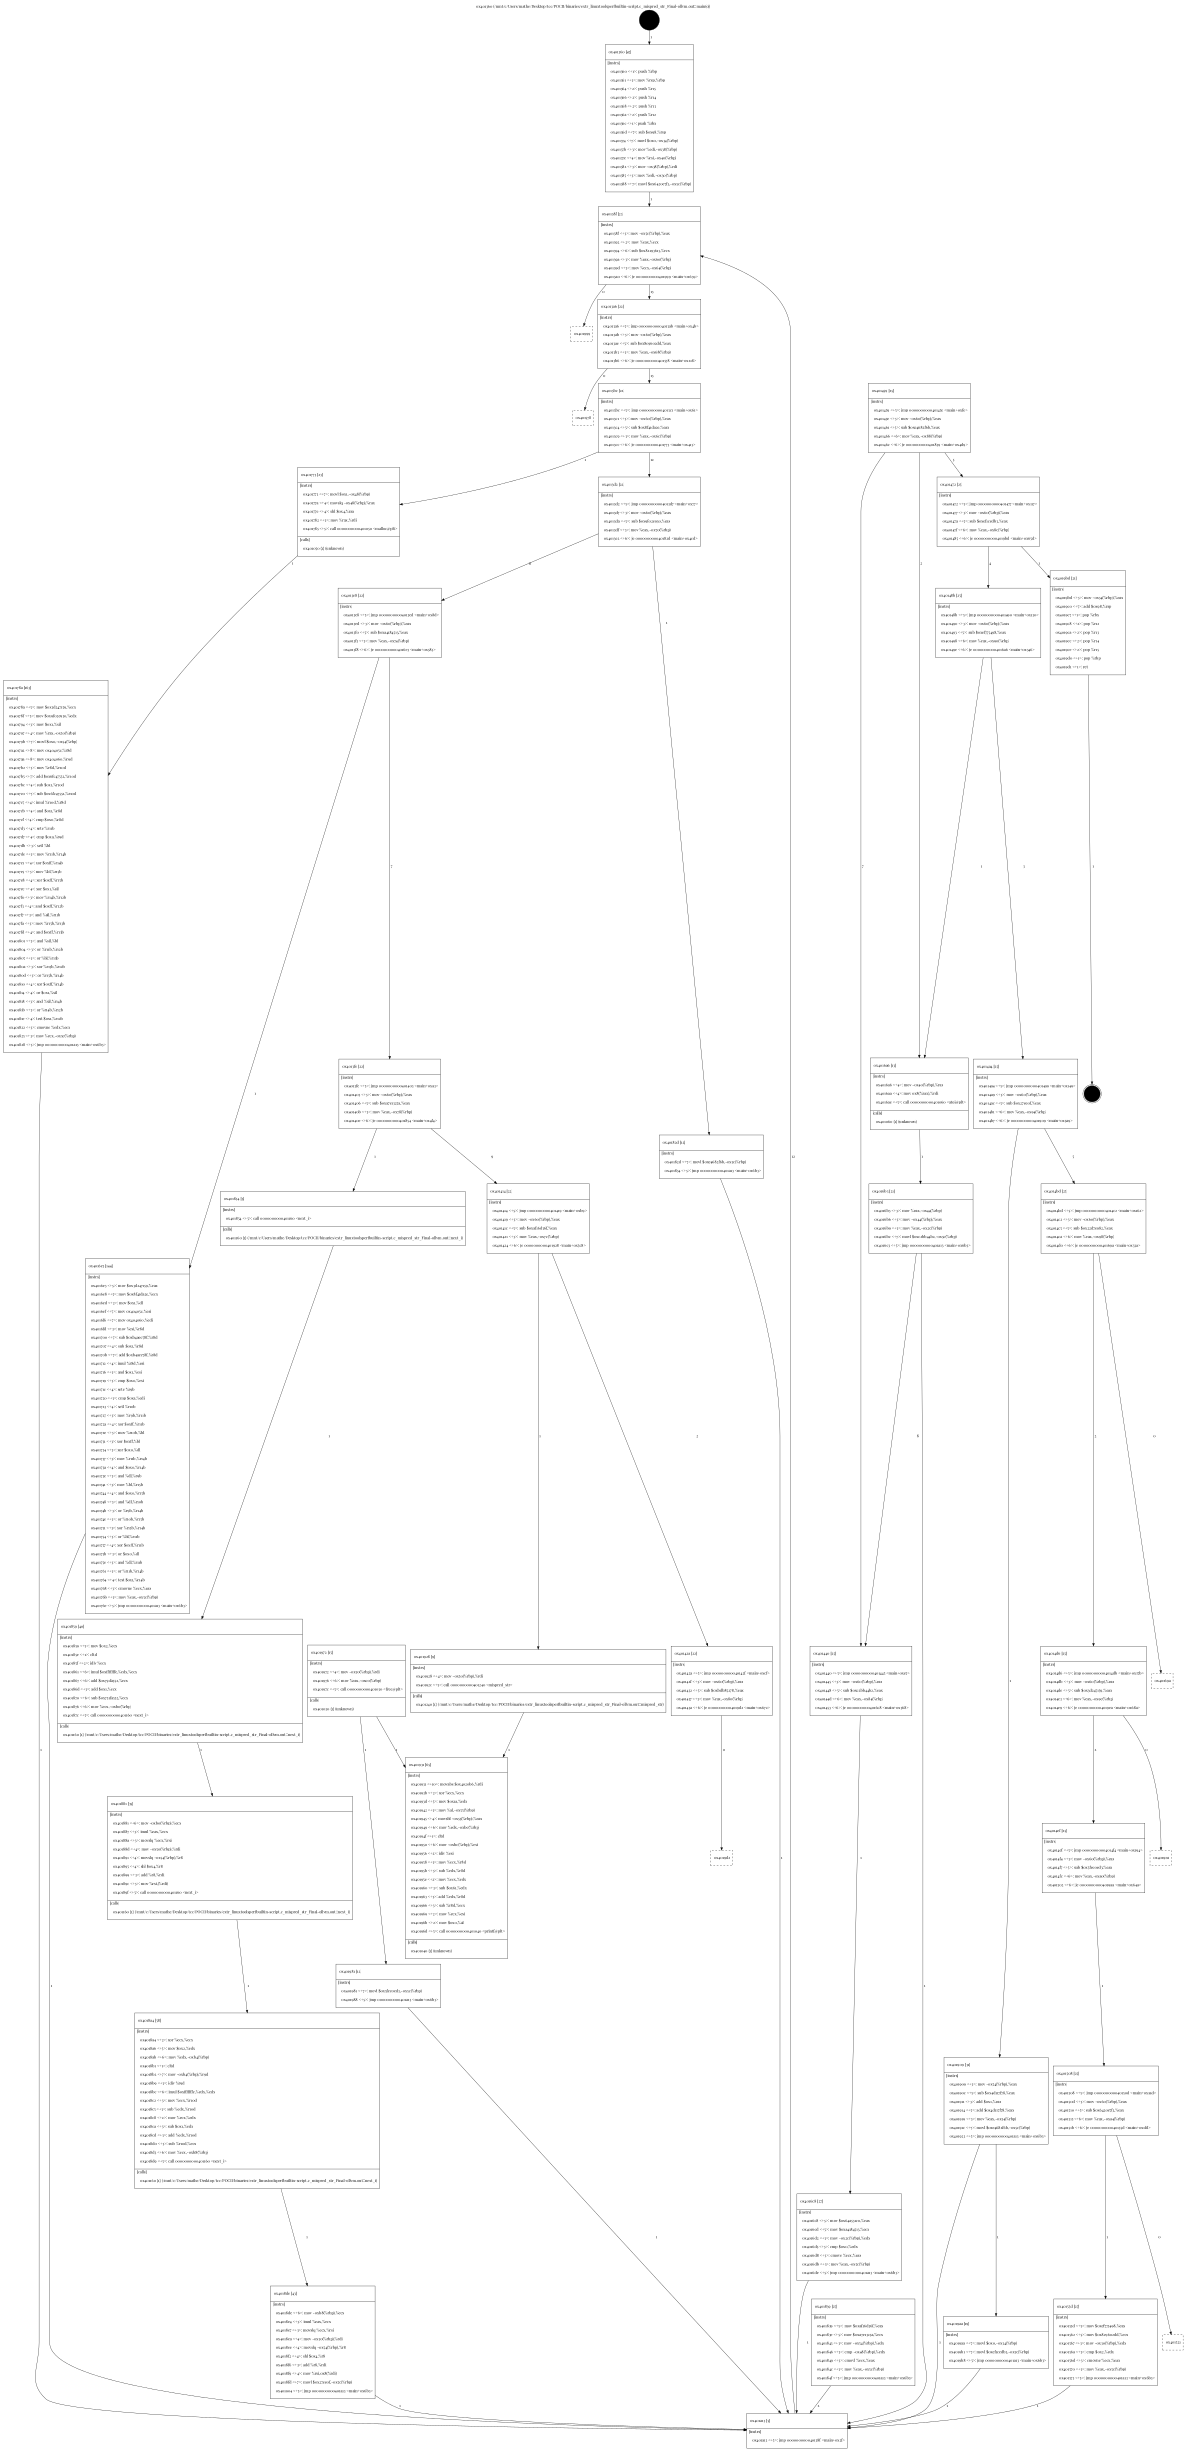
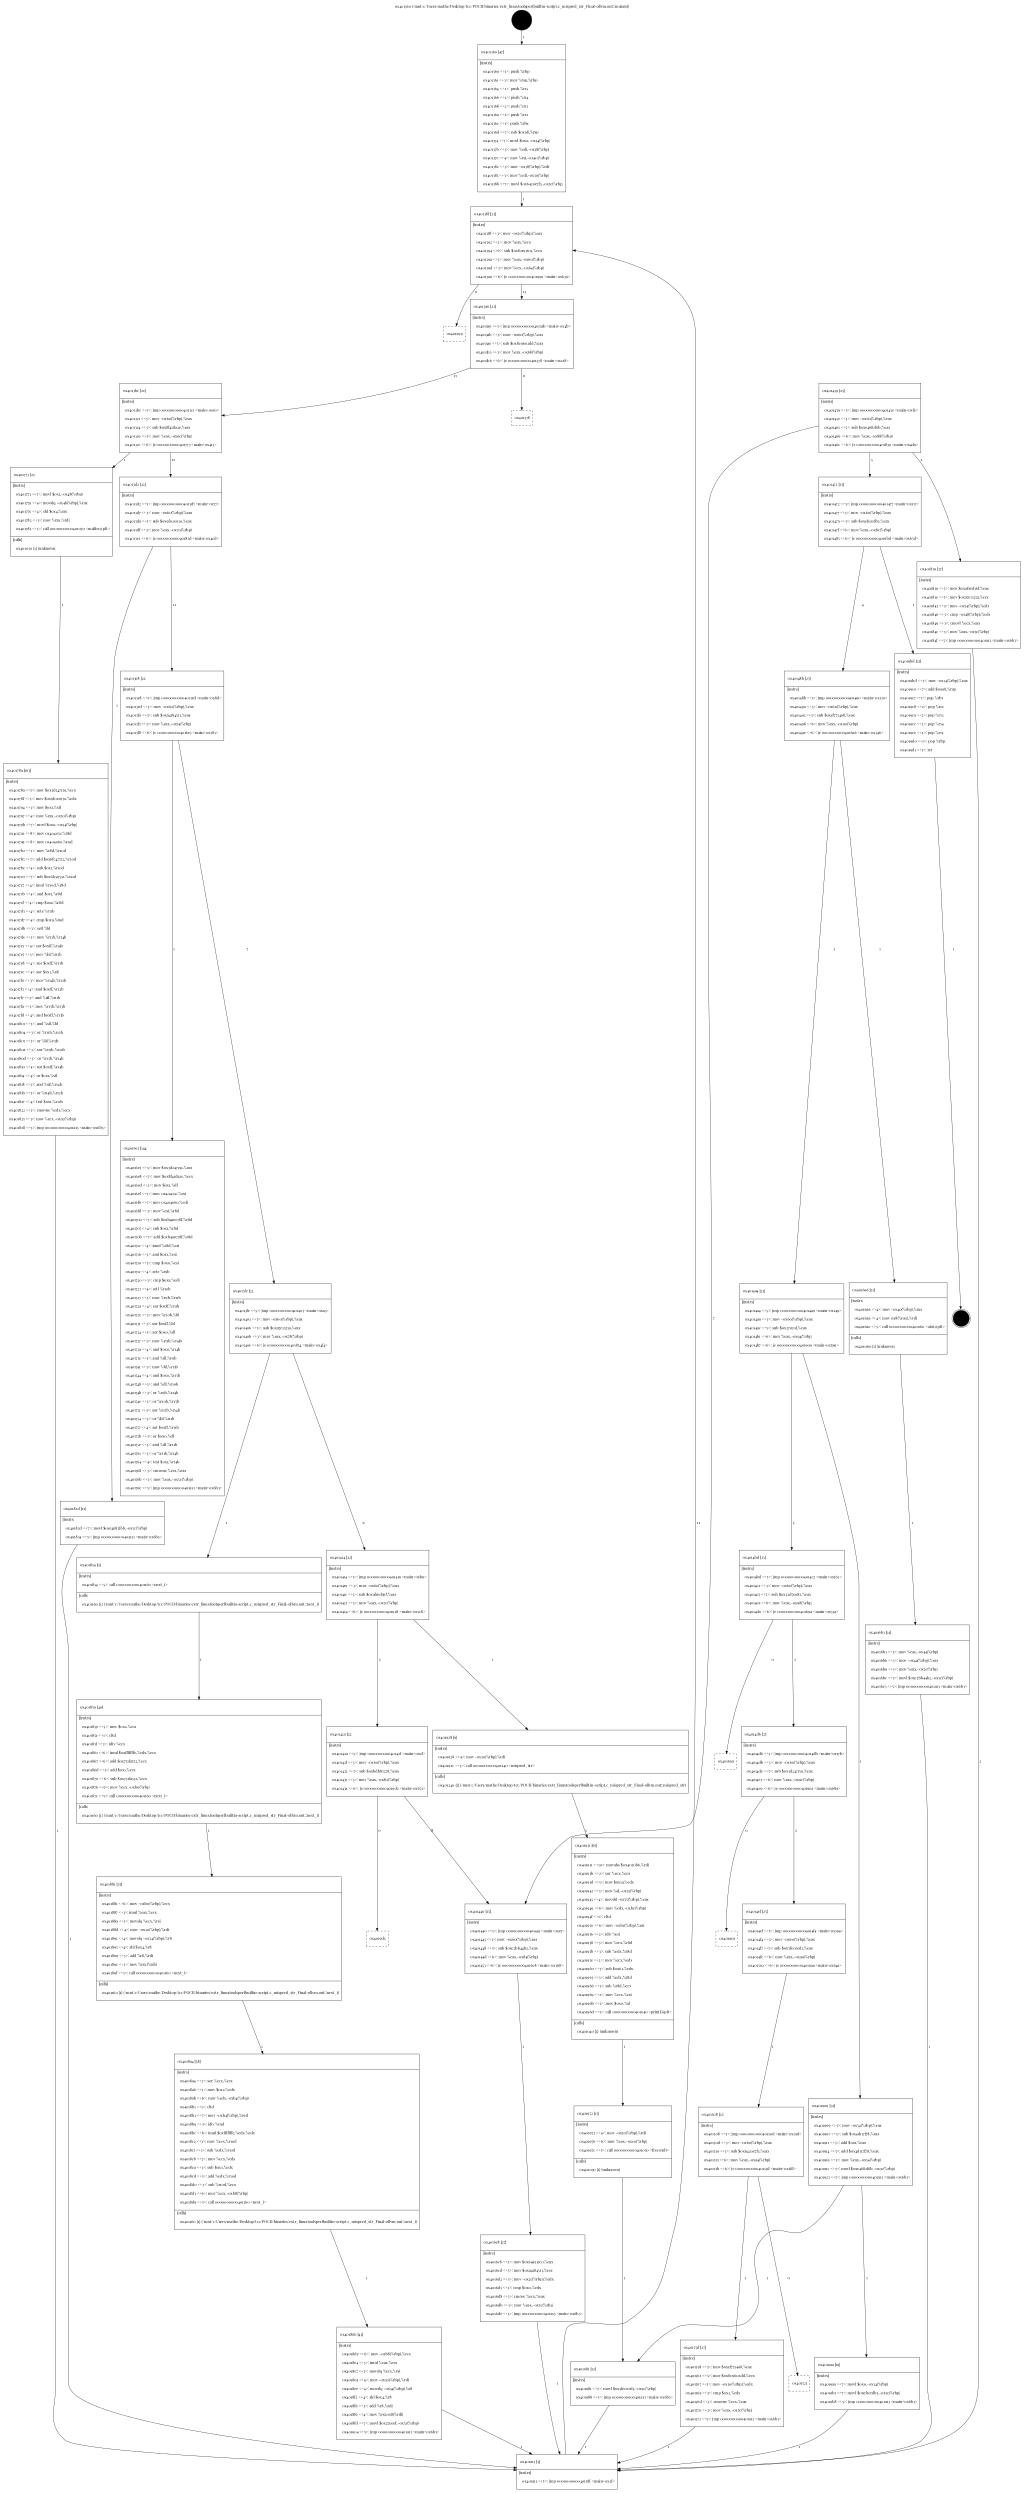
edge "0x401459 [25]" -> "0x4016a6 [13]": now "0x401459 [25]" -> "0x401839 [27]"
edge "0x4016b3 [21]" -> "0x401440 [25]": now "0x40142a [22]" -> "0x401440 [25]"
edge "0x401972 [15]" -> "0x401931 [65]": reversed
edge "0x4016e3 [144]" -> "0x401a13 [5]": removed, label "1"
edge "0x401909 [31]" -> "0x401a13 [5]": now "0x401909 [31]" -> "0x401981 [12]"
